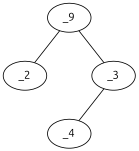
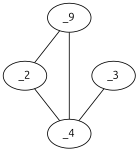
edge "_9" -- "_3": now "_9" -- "_4"
edge "_2" -- "_4": added
